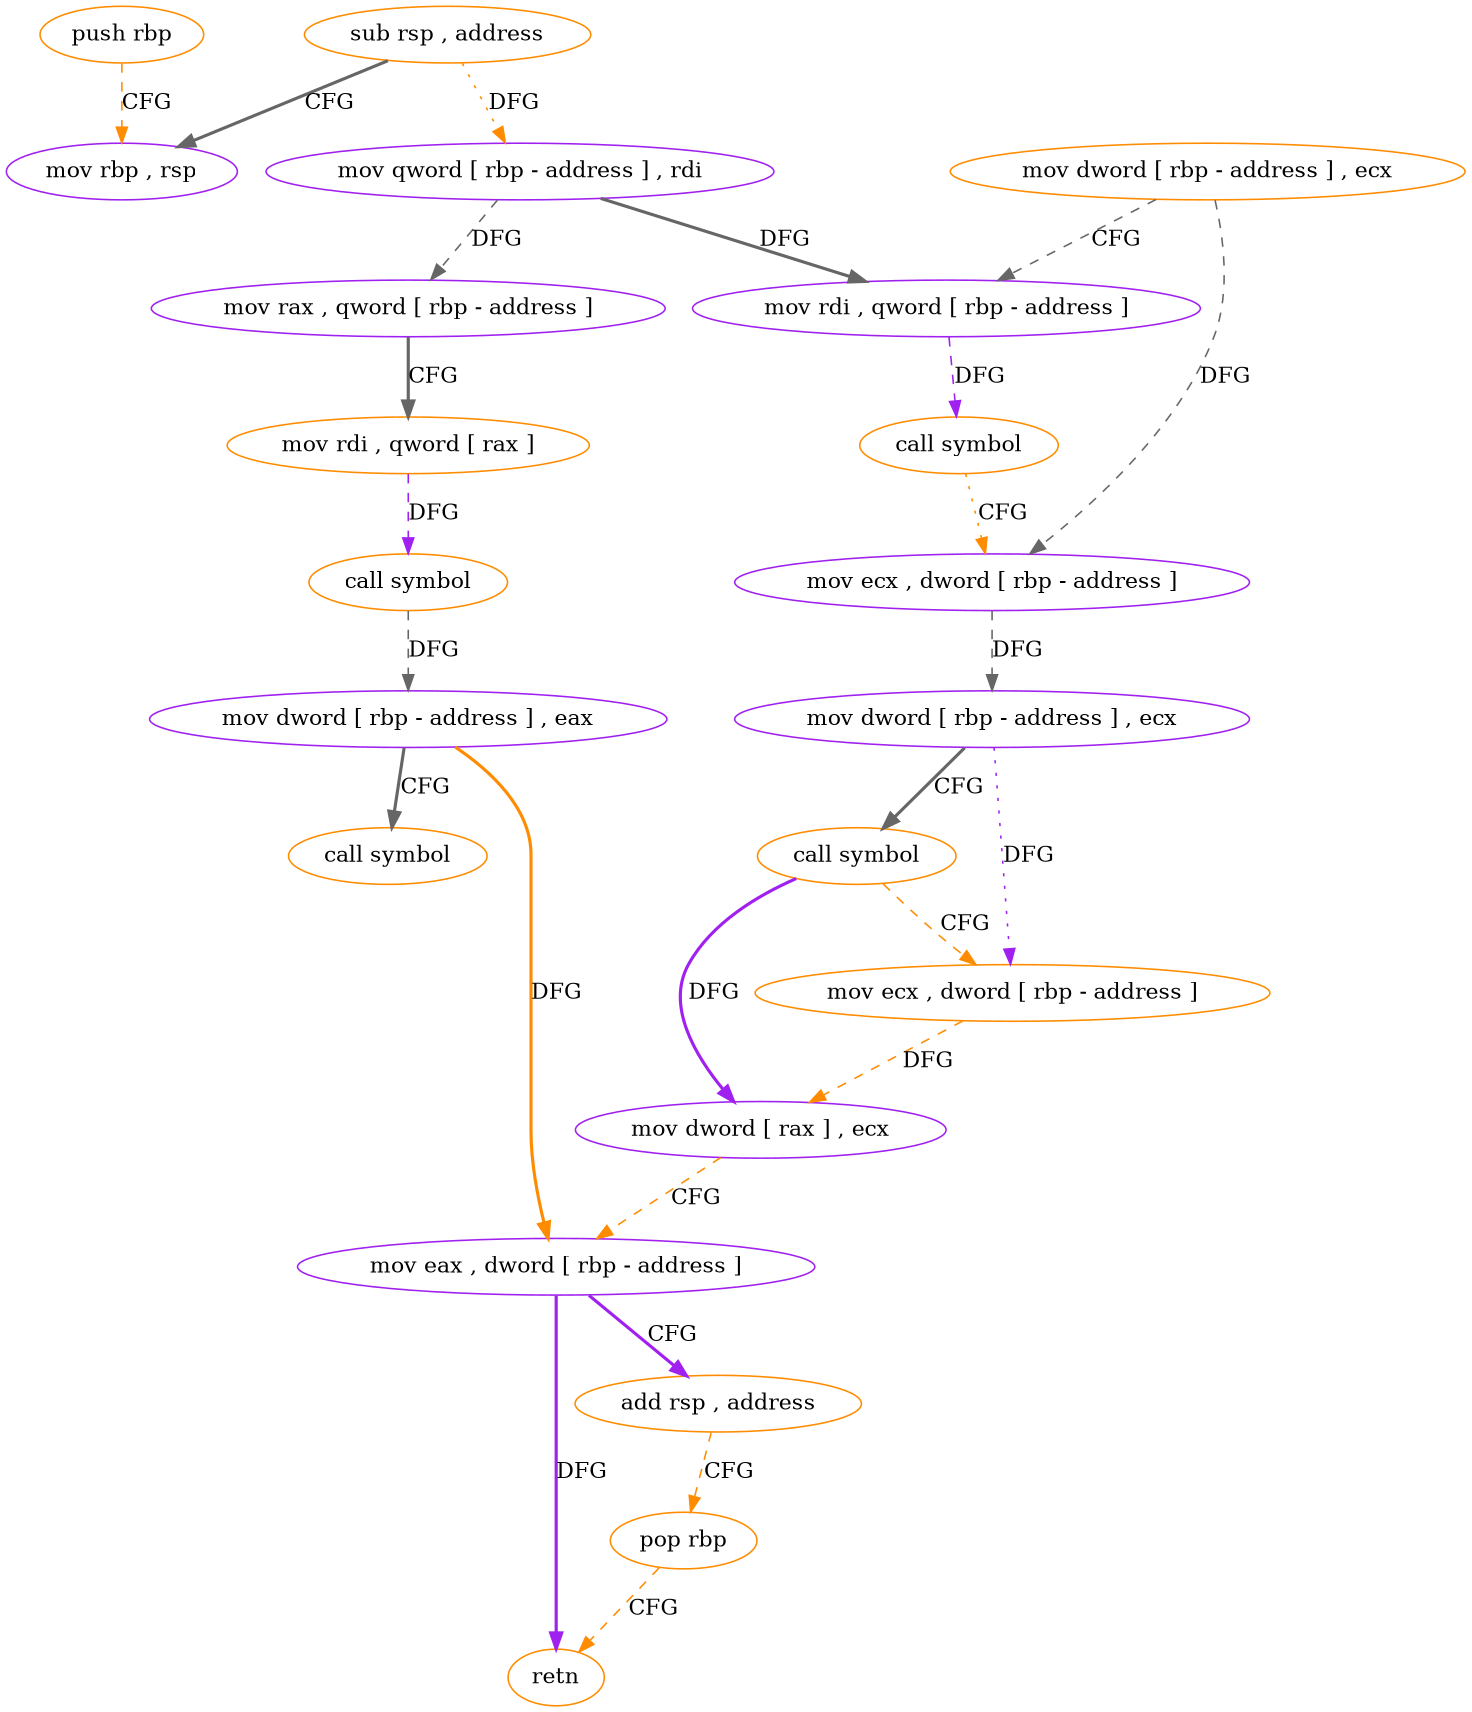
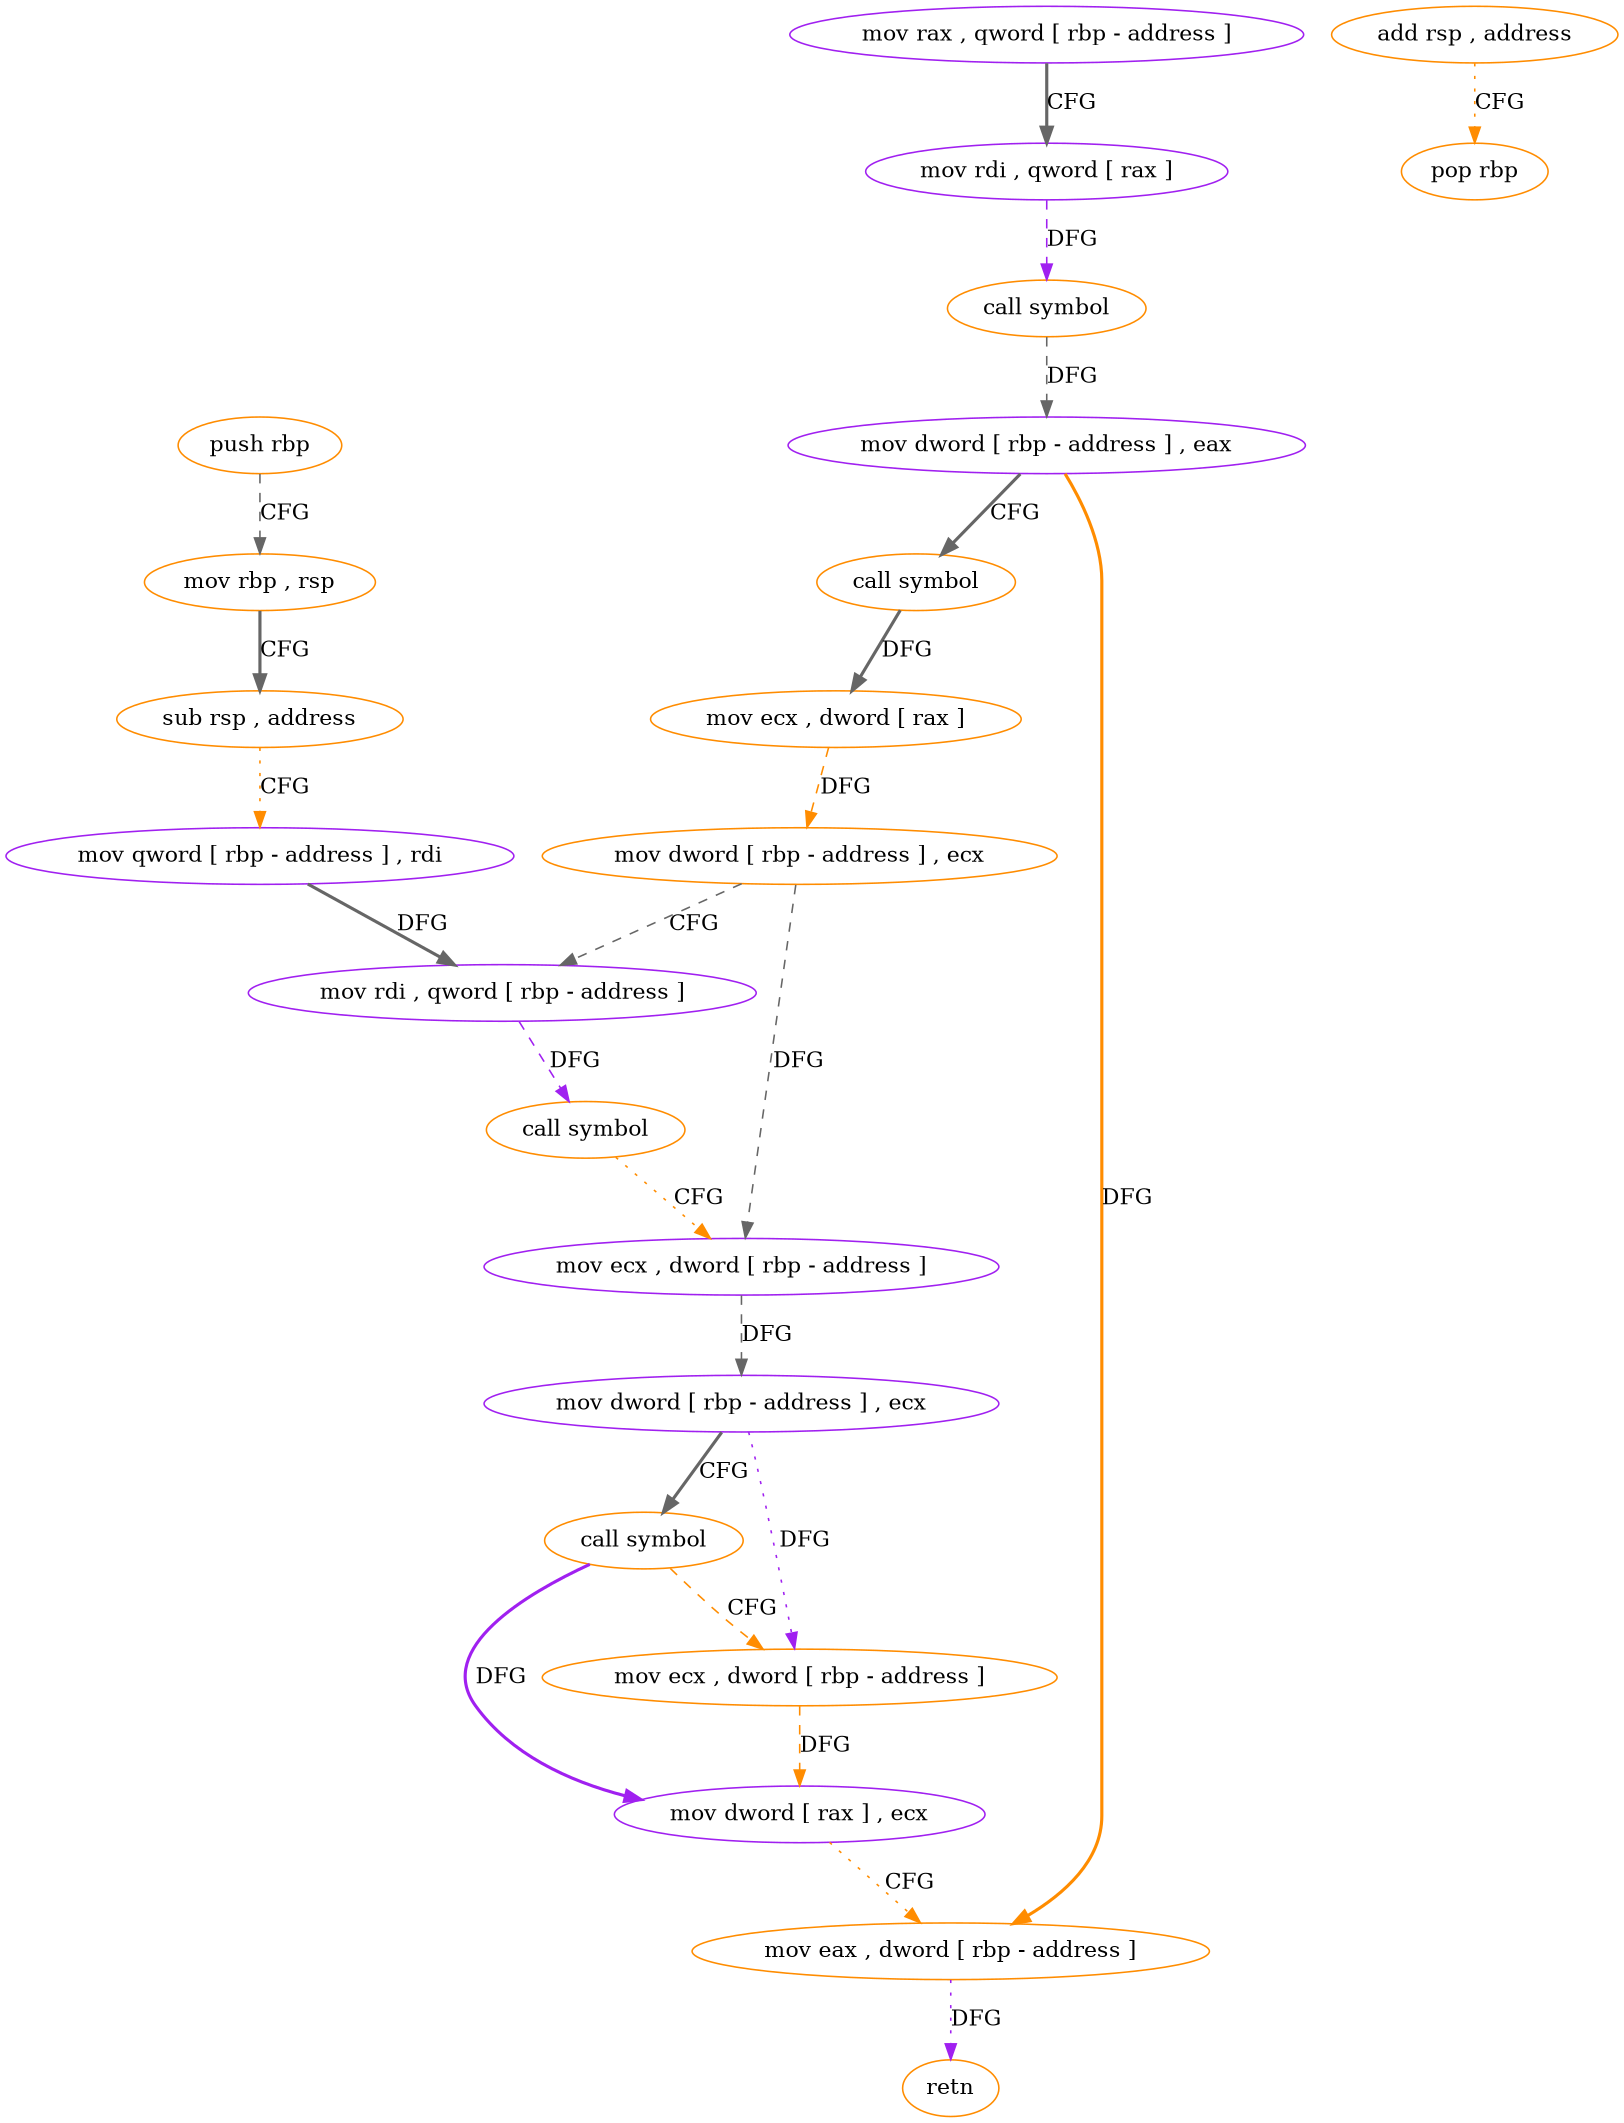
edge "push rbp" -> "mov rbp , rsp": color darkorange -> gray40
edge "sub rsp , address" -> "mov rbp , rsp": reversed
edge "sub rsp , address" -> "mov qword [ rbp - address ] , rdi": label "DFG" -> "CFG"
node "mov rbp , rsp": color purple -> darkorange
edge "mov qword [ rbp - address ] , rdi" -> "mov rax , qword [ rbp - address ]": removed, label "DFG"
node "mov rdi , qword [ rax ]": color darkorange -> purple
node "mov ecx , dword [ rax ]": added
edge "mov dword [ rax ] , ecx" -> "mov eax , dword [ rbp - address ]": style dashed -> dotted
node "mov eax , dword [ rbp - address ]": color purple -> darkorange
edge "mov eax , dword [ rbp - address ]" -> "add rsp , address": removed, label "CFG"
edge "mov eax , dword [ rbp - address ]" -> "retn": style bold -> dotted
edge "add rsp , address" -> "pop rbp": style dashed -> dotted
edge "pop rbp" -> "retn": removed, label "CFG"
